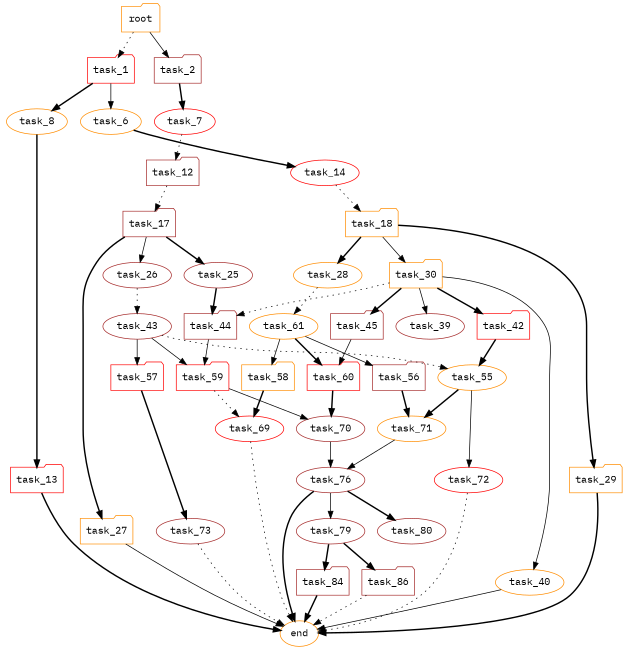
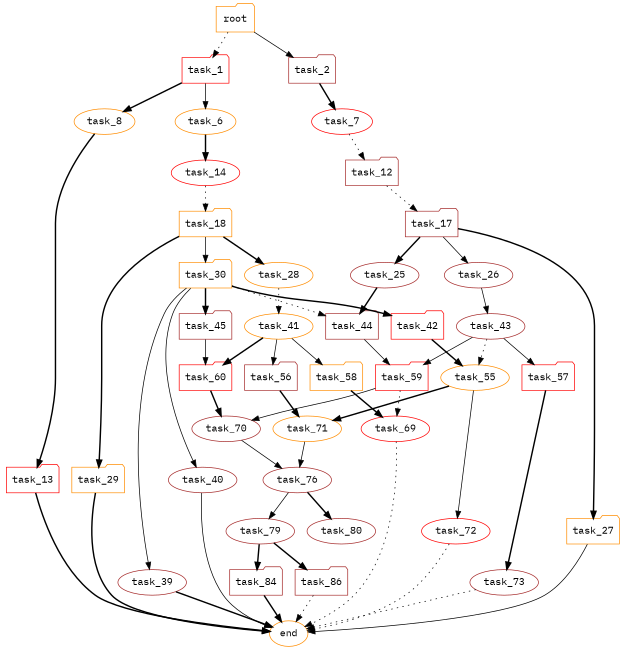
edge "task_26" -> "task_43": style dotted -> solid
node "task_61": label "task_61" -> "task_41"
edge "task_76" -> "end": now "task_39" -> "end"
node "task_40": color darkorange -> brown
